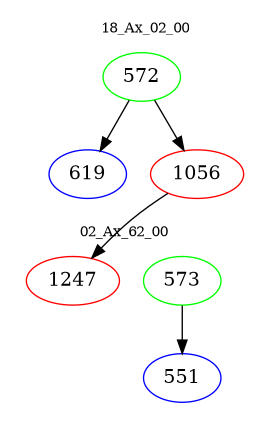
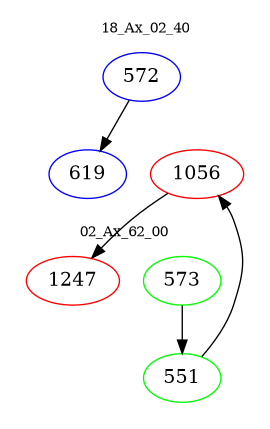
cluster "18_Ax_02_00": label "18_Ax_02_00" -> "18_Ax_02_40"
node "572": color green -> blue
edge "572" -> "1056": now "551" -> "1056"
node "551": color blue -> green
